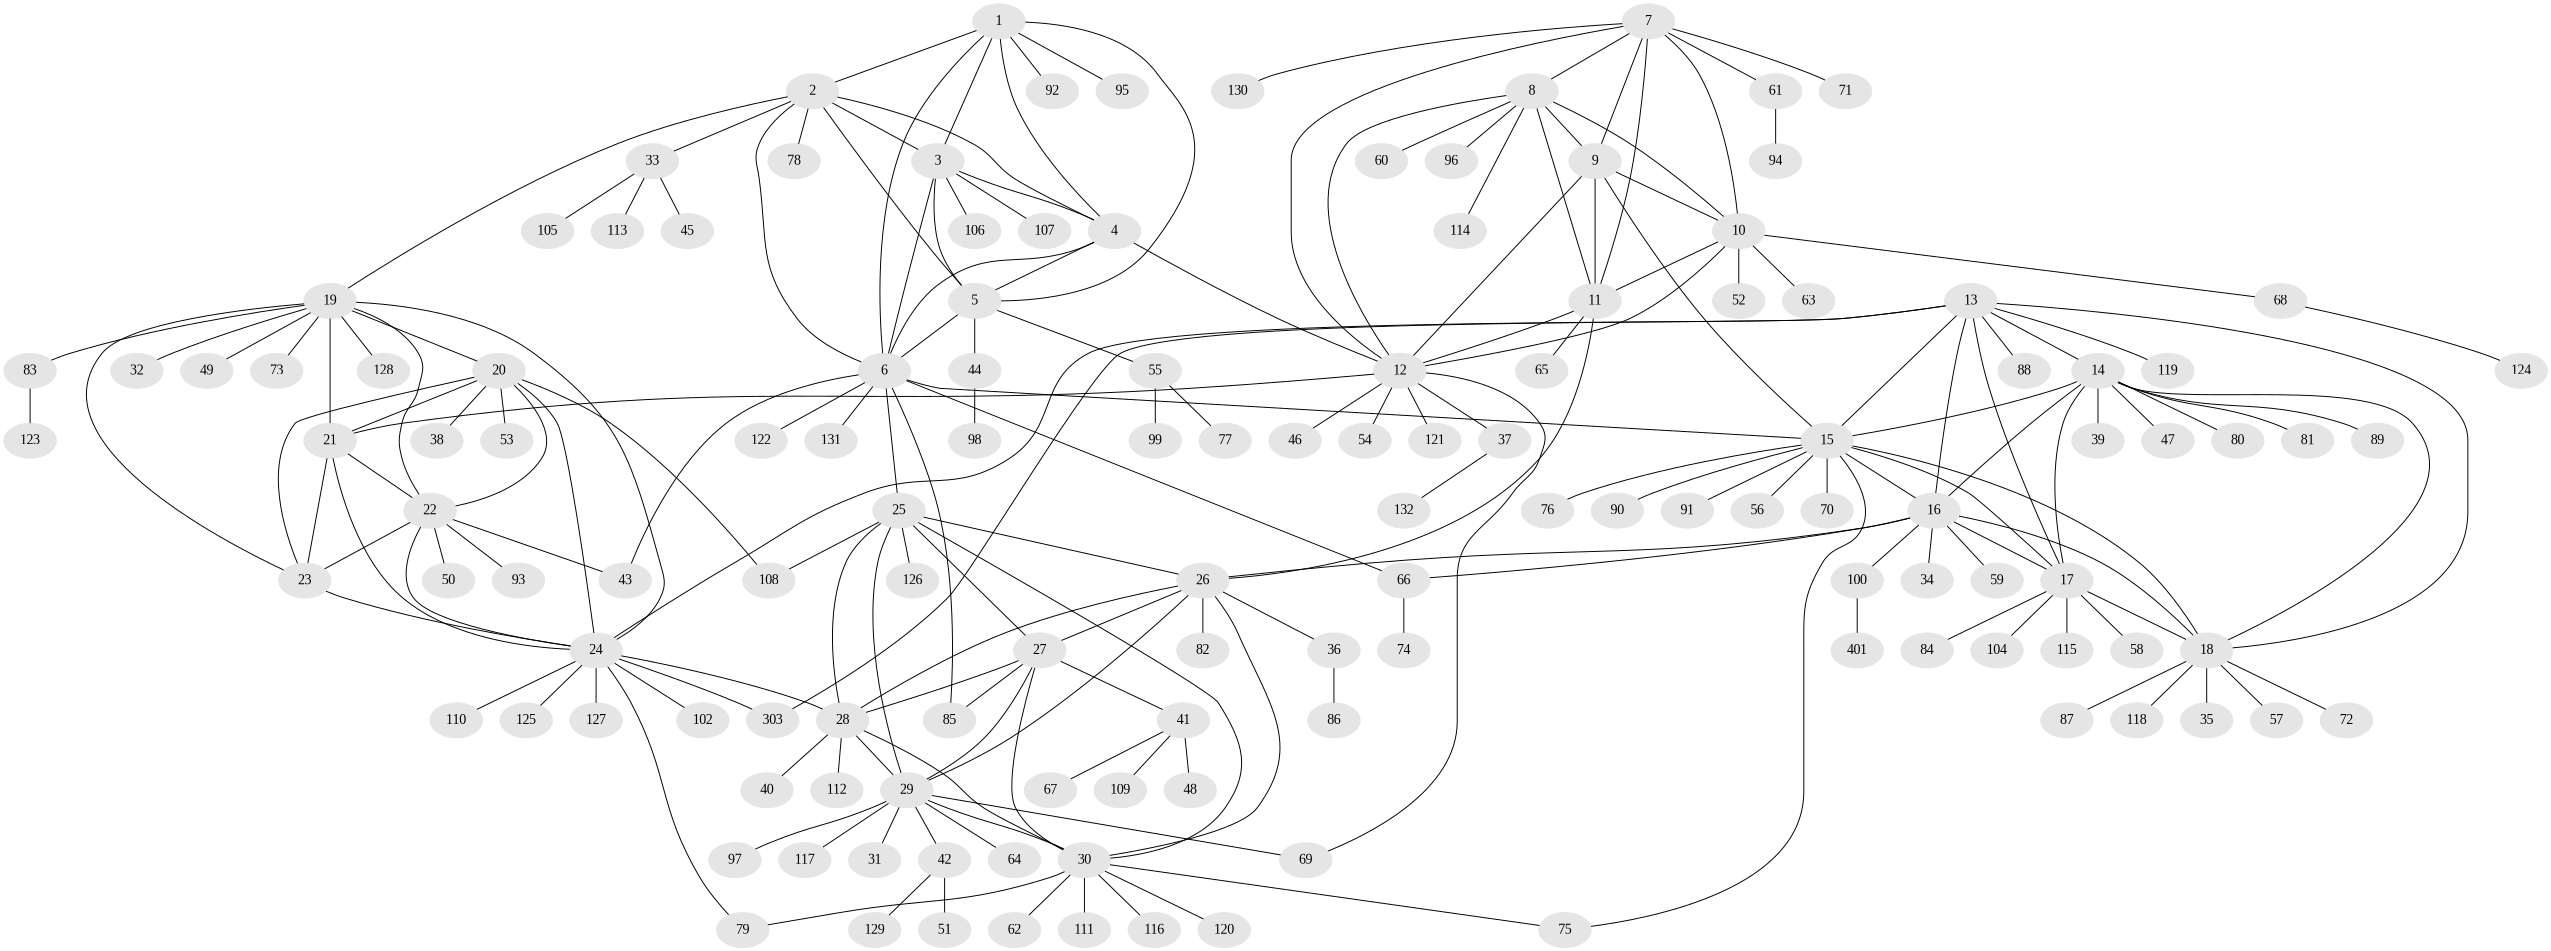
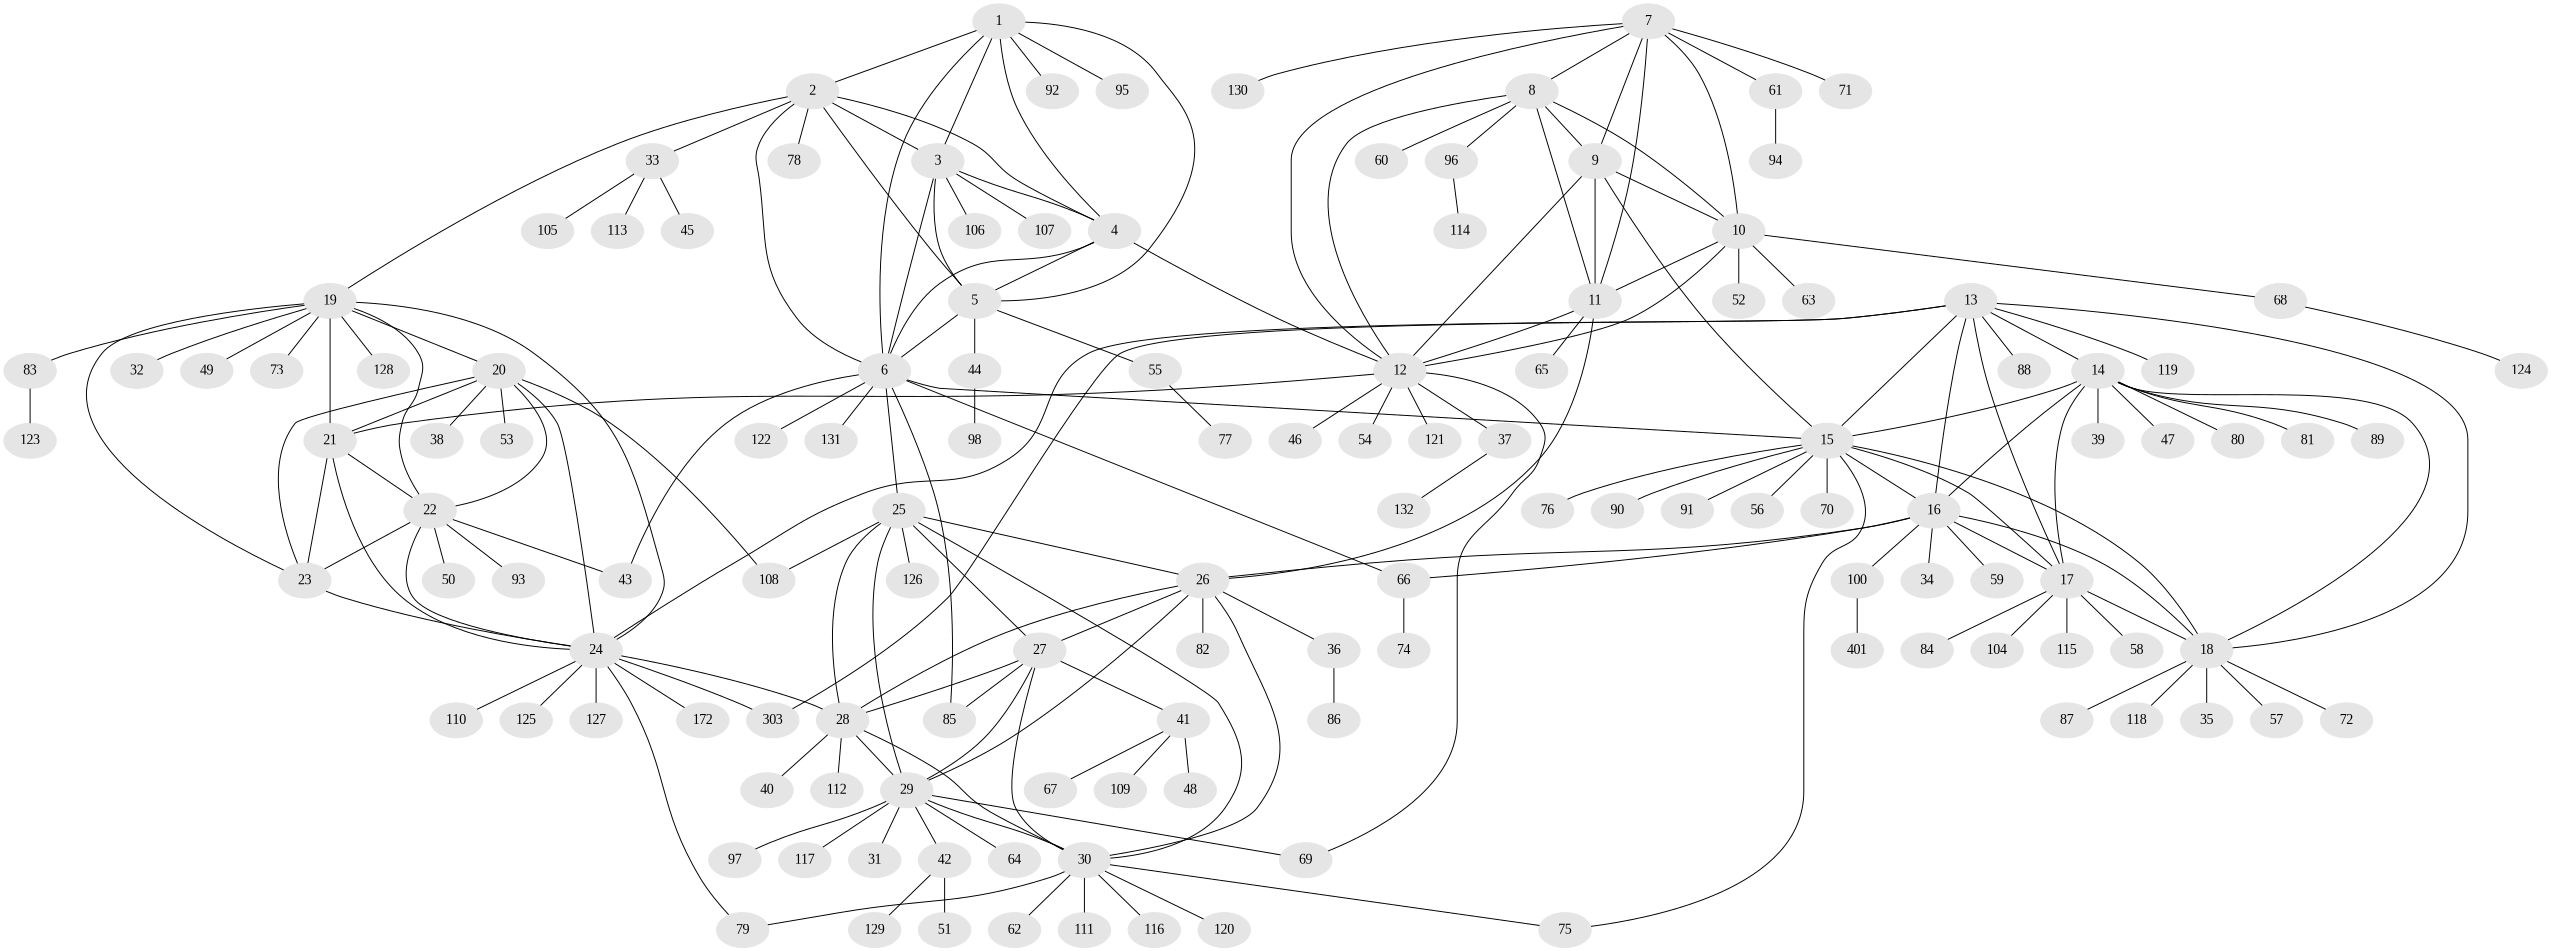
edge "8" -- "114": now "96" -- "114"
node "99": removed
node "102": label "102" -> "172"
